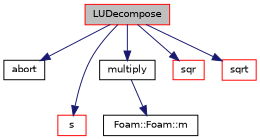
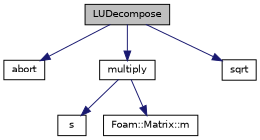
node "LUDecompose": color red -> black
edge "LUDecompose" -> "s": now "multiply" -> "s"
node "sqr": removed
node "sqrt": color red -> black
node "s": color red -> black
node "Foam::Foam::m": label "Foam::Foam::m" -> "Foam::Matrix::m"
